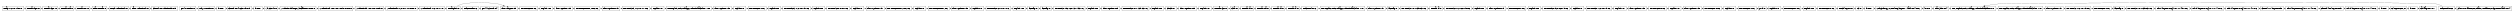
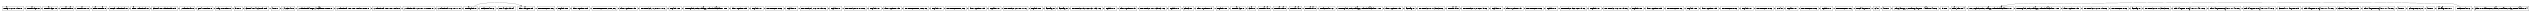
node "./webmin.sh U": added
edge "./webmin.sh 100.100.100.5 U" -> "./webmin.sh 100.100.100.5:10000 U": reversed
node "perl 47230.rb A4": label "perl 47230.rb A4" -> "use 47230.rb A4"
